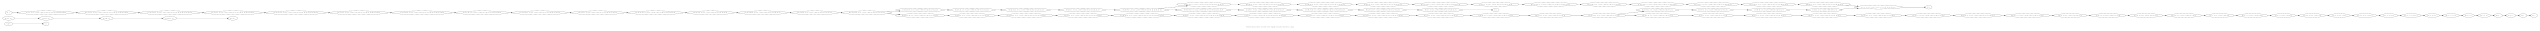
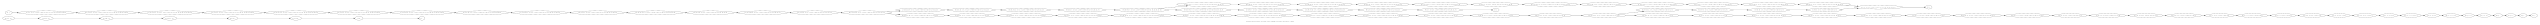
node "2 | 37 38 :": added
